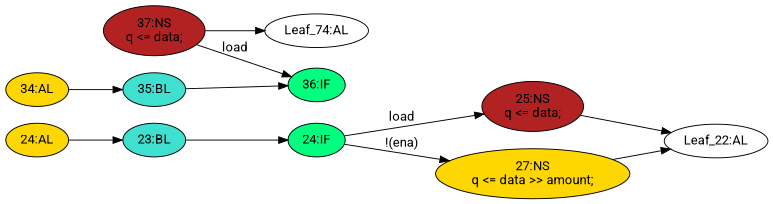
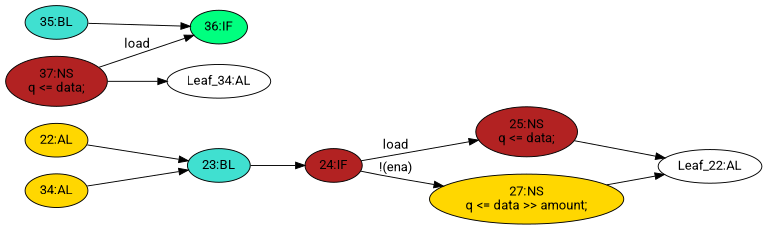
node "Leaf_74:AL": label "Leaf_74:AL" -> "Leaf_34:AL"
edge "34:AL" -> "35:BL": now "34:AL" -> "23:BL"
node "24:AL": label "24:AL" -> "22:AL"
node "24:IF": fillcolor springgreen -> firebrick
